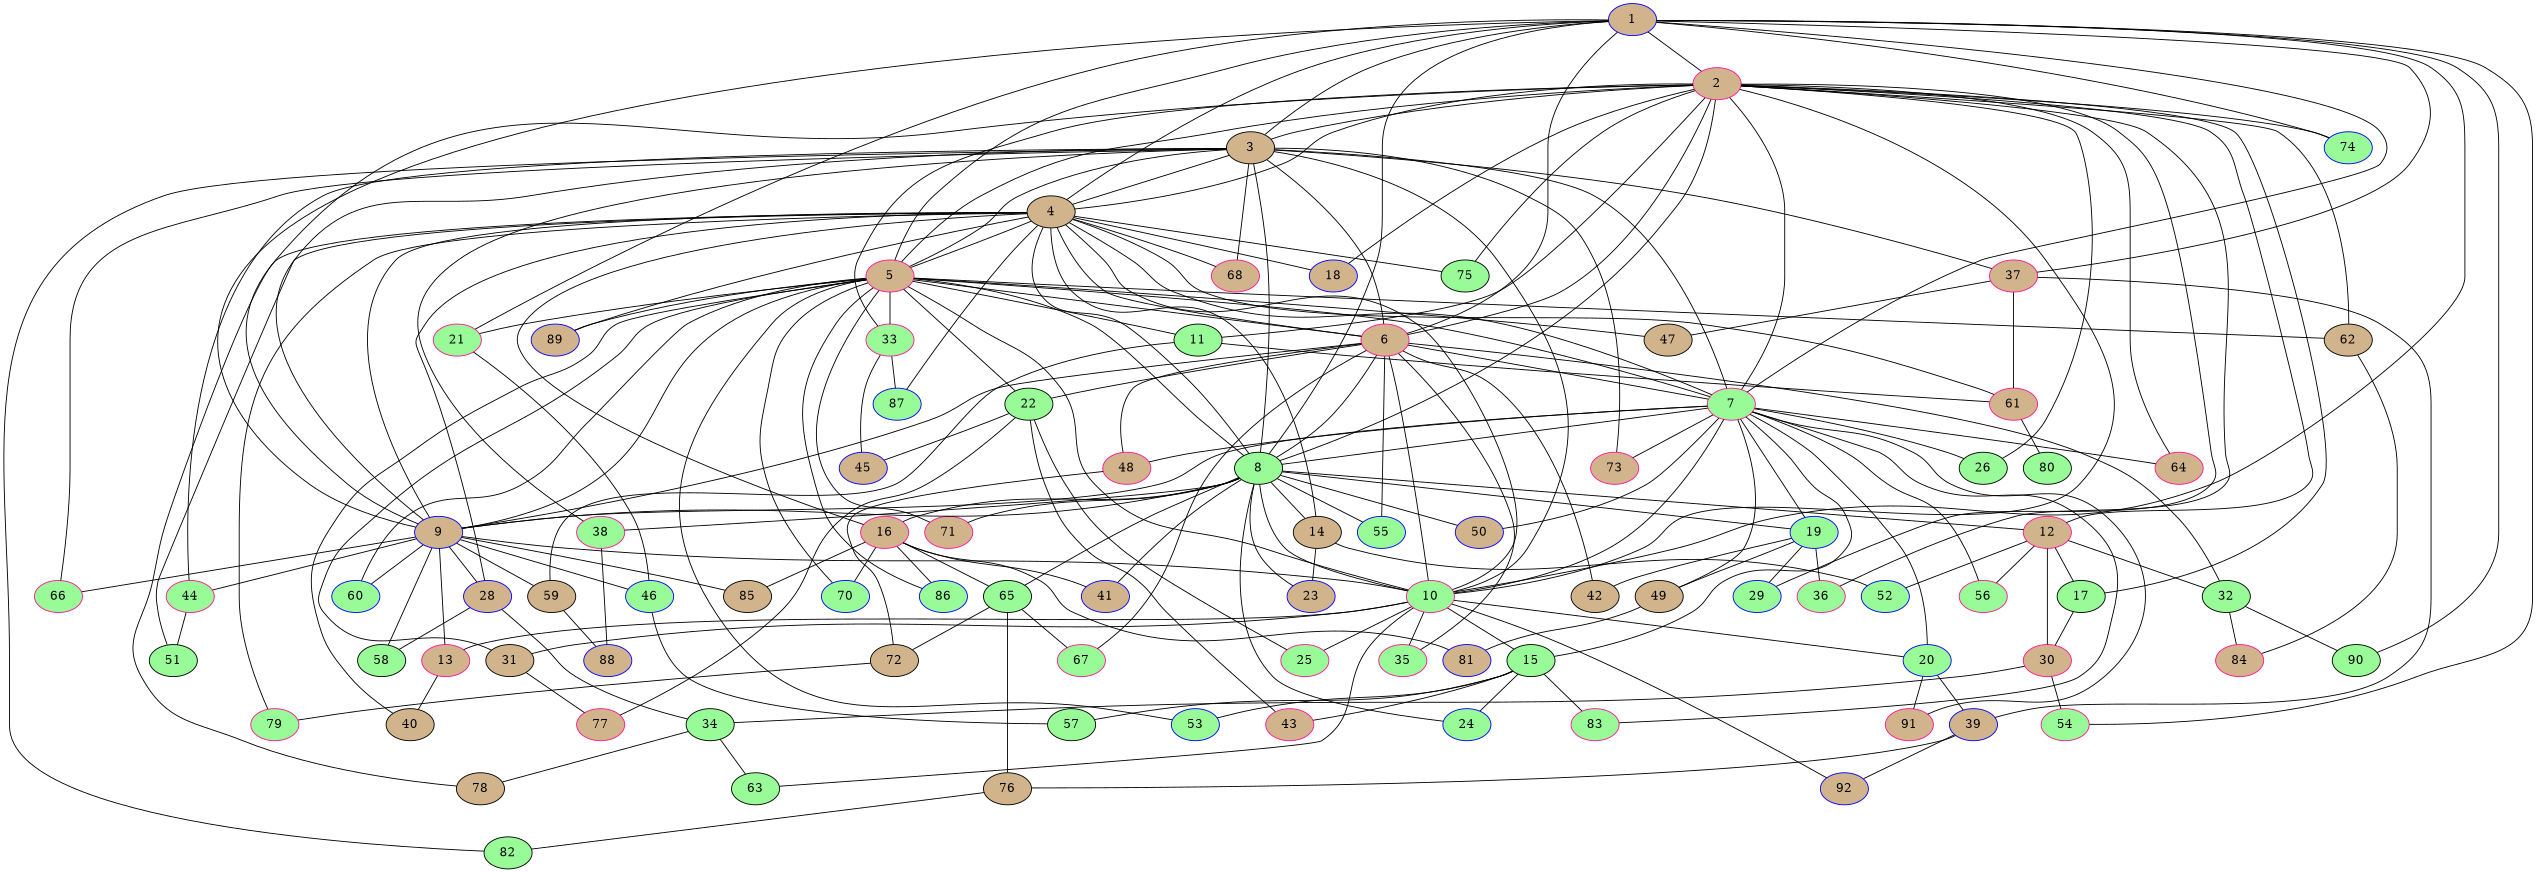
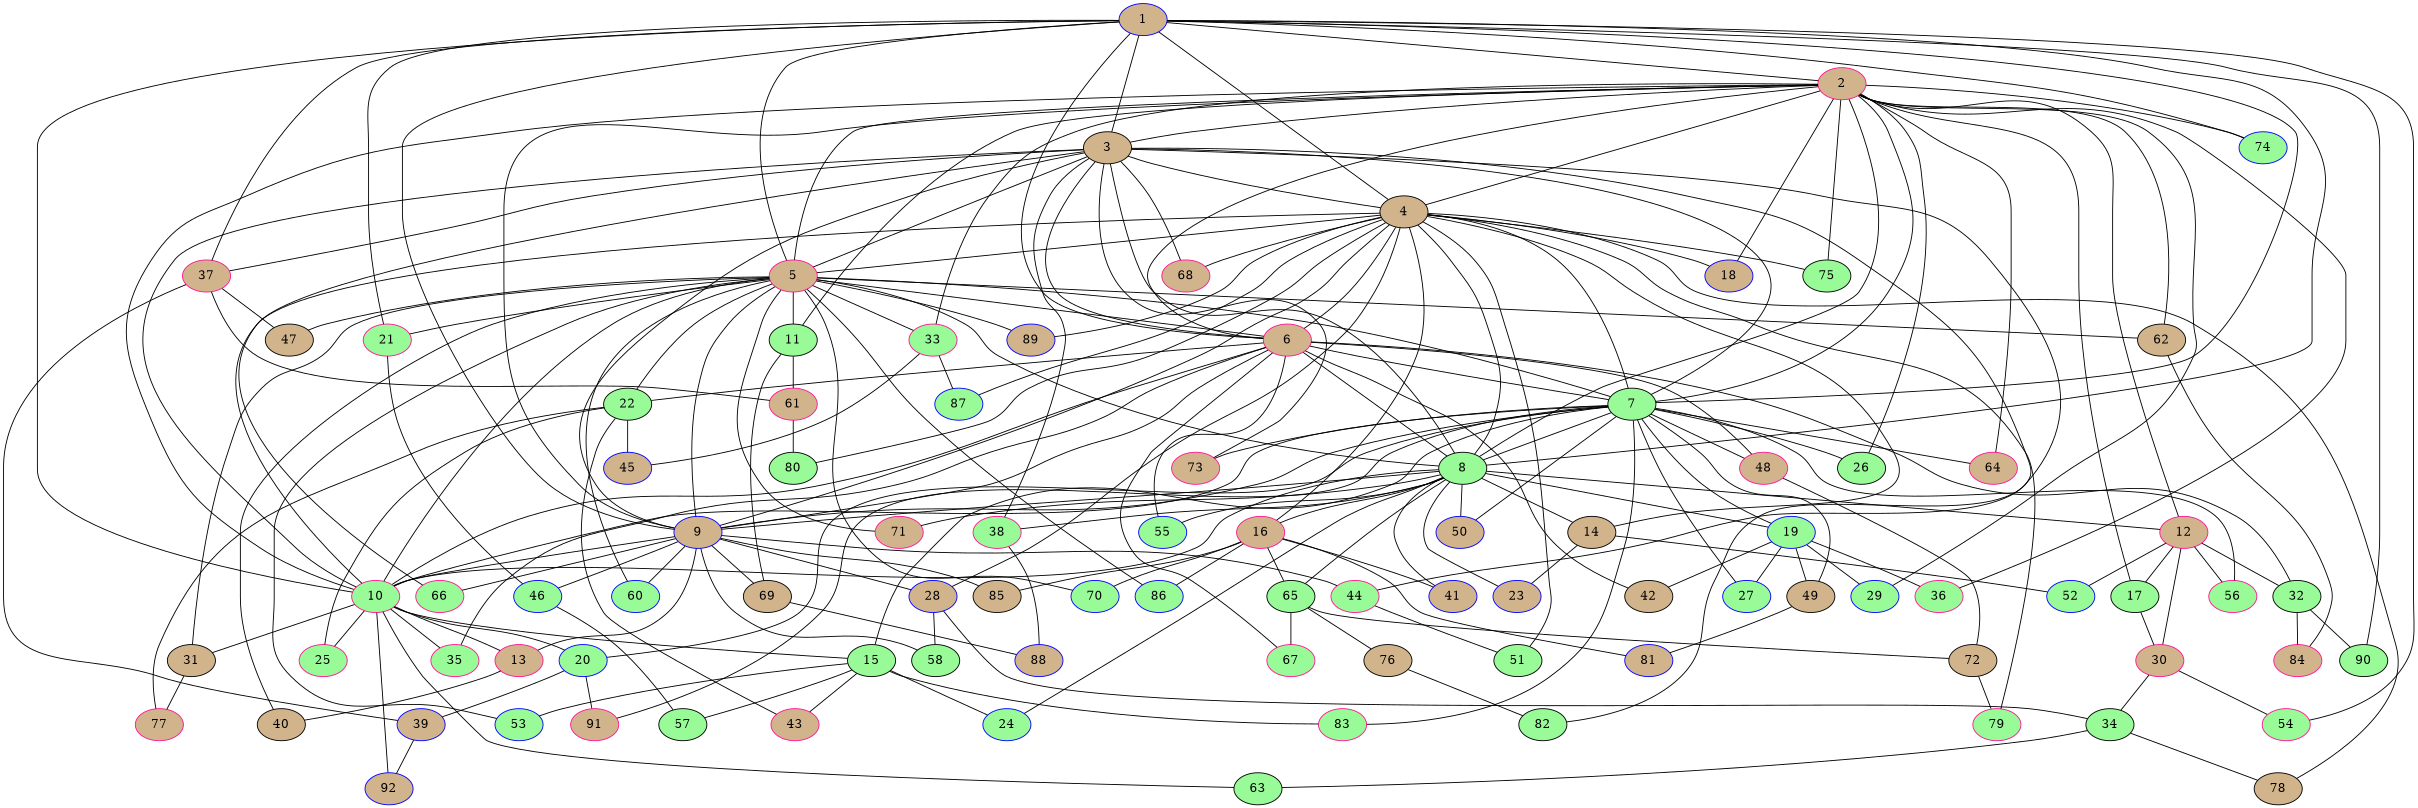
edge "4" -- "61": now "4" -- "80"
node "7": color deeppink -> black
node "59": label "59" -> "69"
node "27": added
edge "39" -- "76": removed
